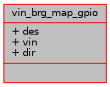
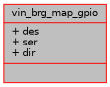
node "vin_brg_map_gpio": text "+ vin" -> "+ ser"
